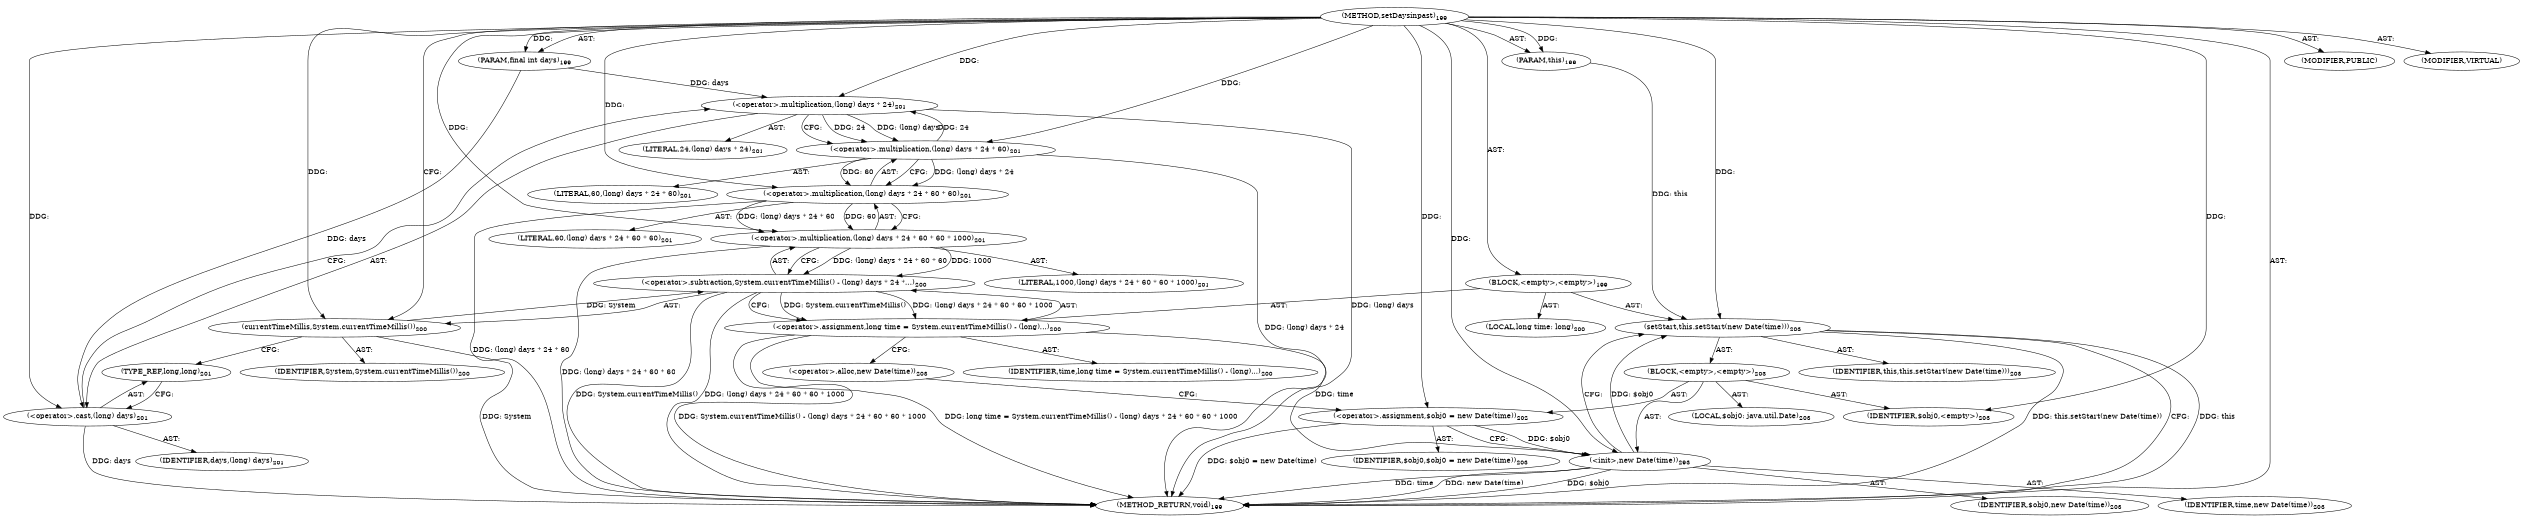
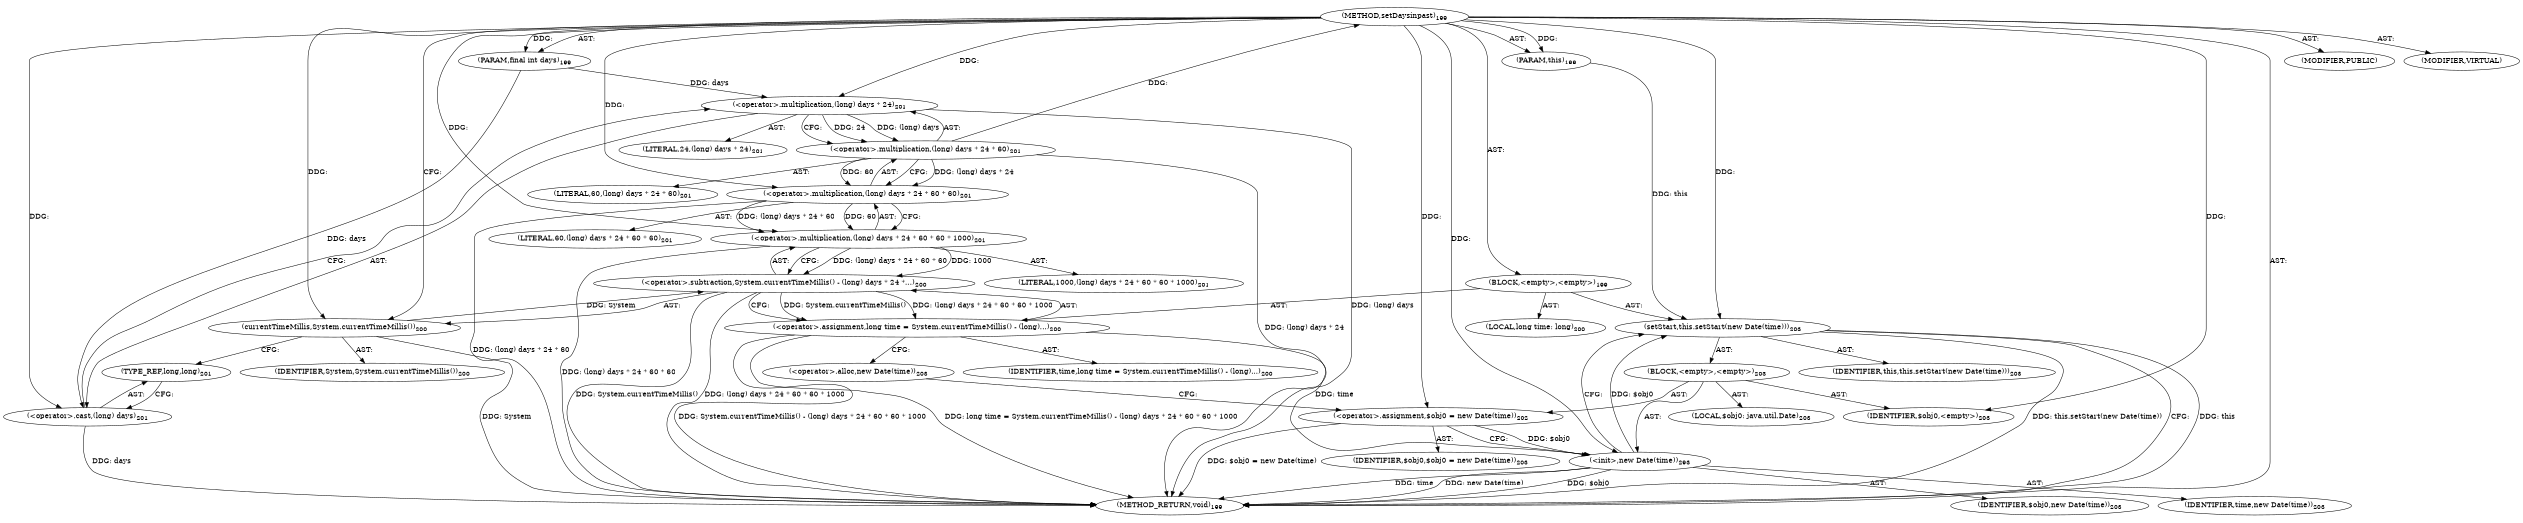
edge "(METHOD,setDaysinpast)" -> "(<operator>.multiplication,(long) days * 24 * 60)": reversed
edge "(<operator>.multiplication,(long) days * 24 * 60)" -> "(<operator>.multiplication,(long) days * 24)": label "DDG: 24" -> "AST: "
node "(IDENTIFIER,days,(long) days)": removed
